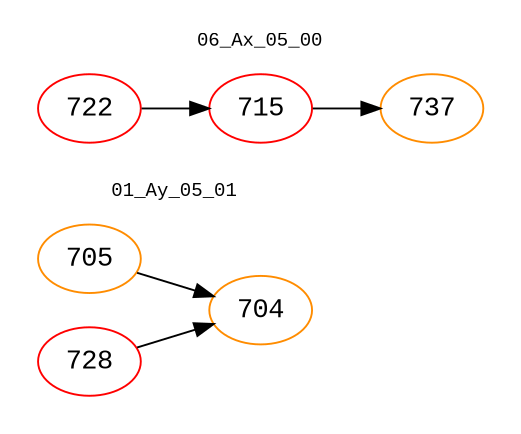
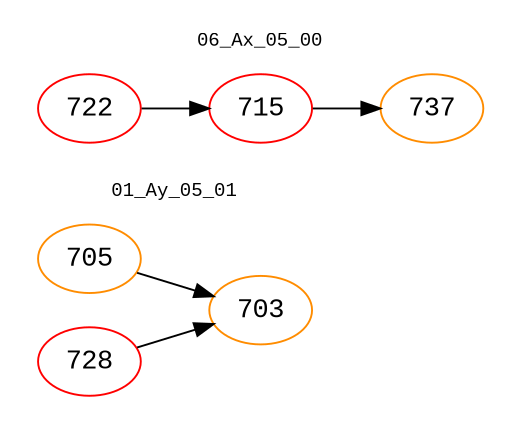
node "704": label "704" -> "703"
